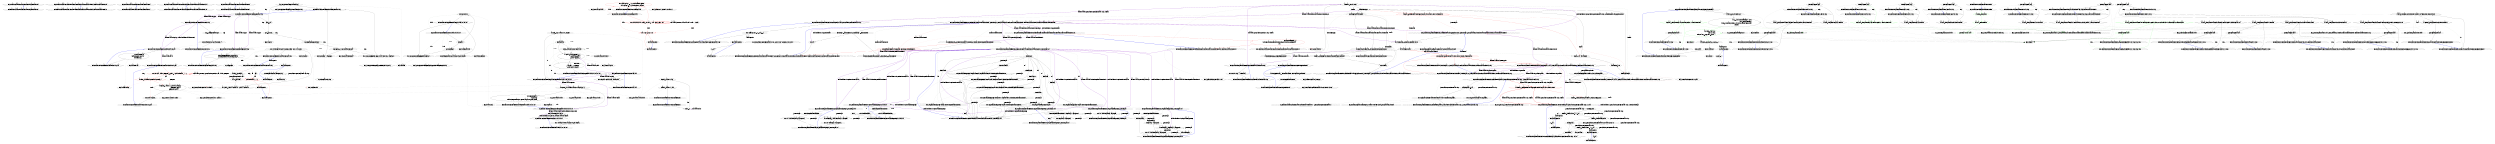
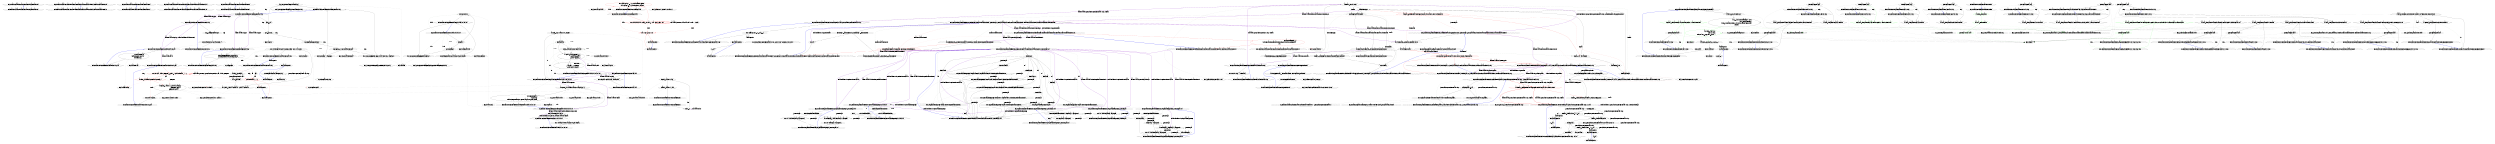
node "Entry string.Remove(int)": label "Entry string.Remove(int)" -> "Entry string.Remove(symbol)"
edge "return timespan.Days;" -> "timespan.Days < _daysInAMonth": label "TimeSpan.TimeSpan" -> "System.TimeSpan"
